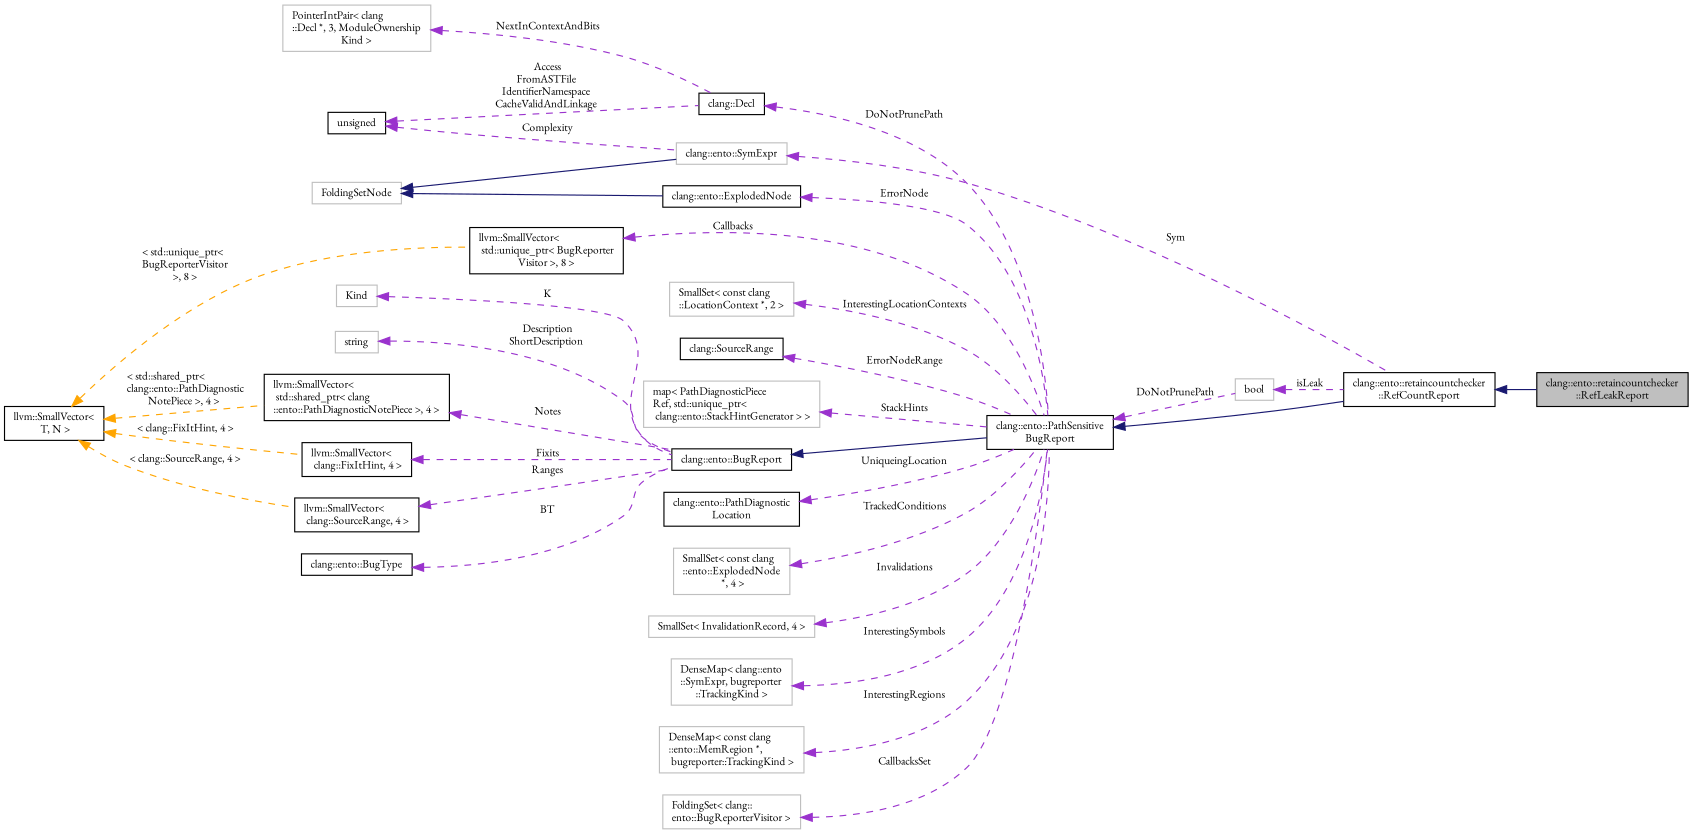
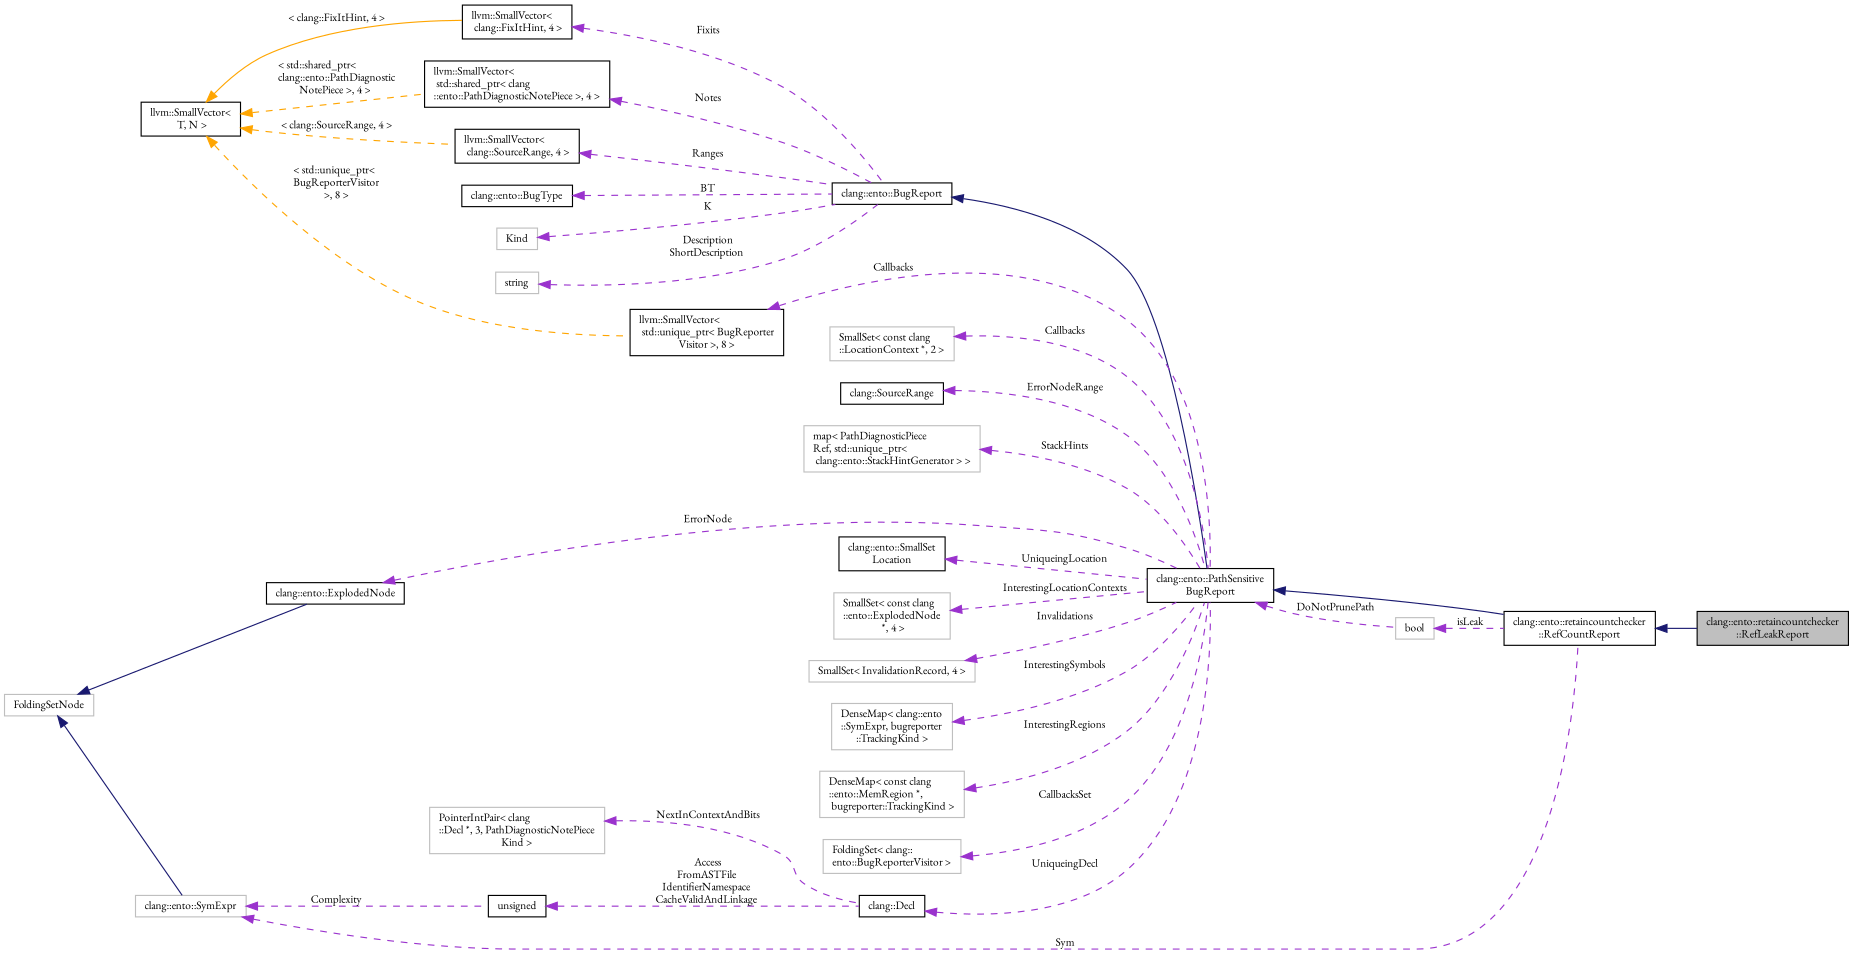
node "PointerIntPair< clang ::Decl *, 3, ModuleOwnership Kind >": label "PointerIntPair< clang ::Decl *, 3, ModuleOwnership Kind >" -> "PointerIntPair< clang ::Decl *, 3, PathDiagnosticNotePiece Kind >"
edge "clang::ento::PathSensitive BugReport" -> "clang::Decl": label " DoNotPrunePath" -> " UniqueingDecl"
edge "clang::ento::SymExpr" -> "unsigned": reversed
edge "clang::ento::PathSensitive BugReport" -> "SmallSet< const clang ::LocationContext *, 2 >": label " InterestingLocationContexts" -> " Callbacks"
edge "llvm::SmallVector< clang::FixItHint, 4 >" -> "llvm::SmallVector< T, N >": style dashed -> solid
edge "clang::ento::PathSensitive BugReport" -> "SmallSet< const clang ::ento::ExplodedNode *, 4 >": label " TrackedConditions" -> " InterestingLocationContexts"
node "clang::ento::PathDiagnostic Location": label "clang::ento::PathDiagnostic Location" -> "clang::ento::SmallSet Location"
